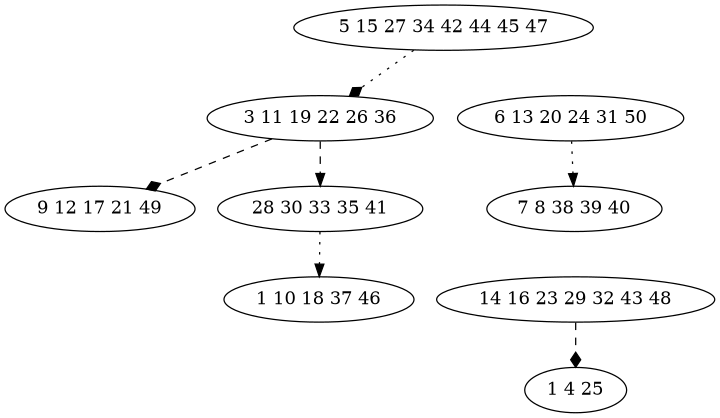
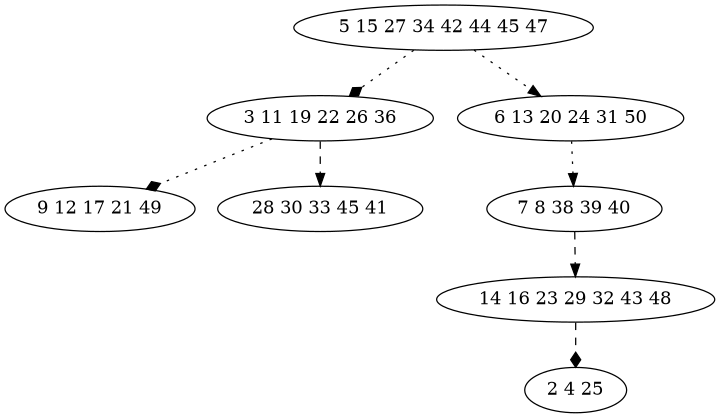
edge "5 15 27 34 42 44 45 47" -> "6 13 20 24 31 50": added
edge "3 11 19 22 26 36" -> "9 12 17 21 49": style dashed -> dotted
node "28 30 33 35 41": label "28 30 33 35 41" -> "28 30 33 45 41"
edge "7 8 38 39 40" -> "14 16 23 29 32 43 48": added
node "1 10 18 37 46": removed
node "1 4 25": label "1 4 25" -> "2 4 25"
